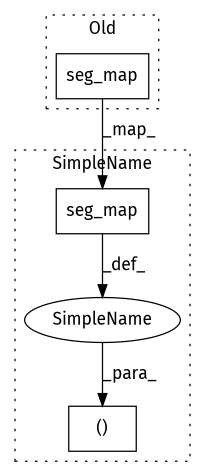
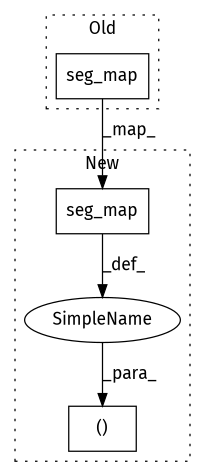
cluster "SimpleName": label "SimpleName" -> "New"
